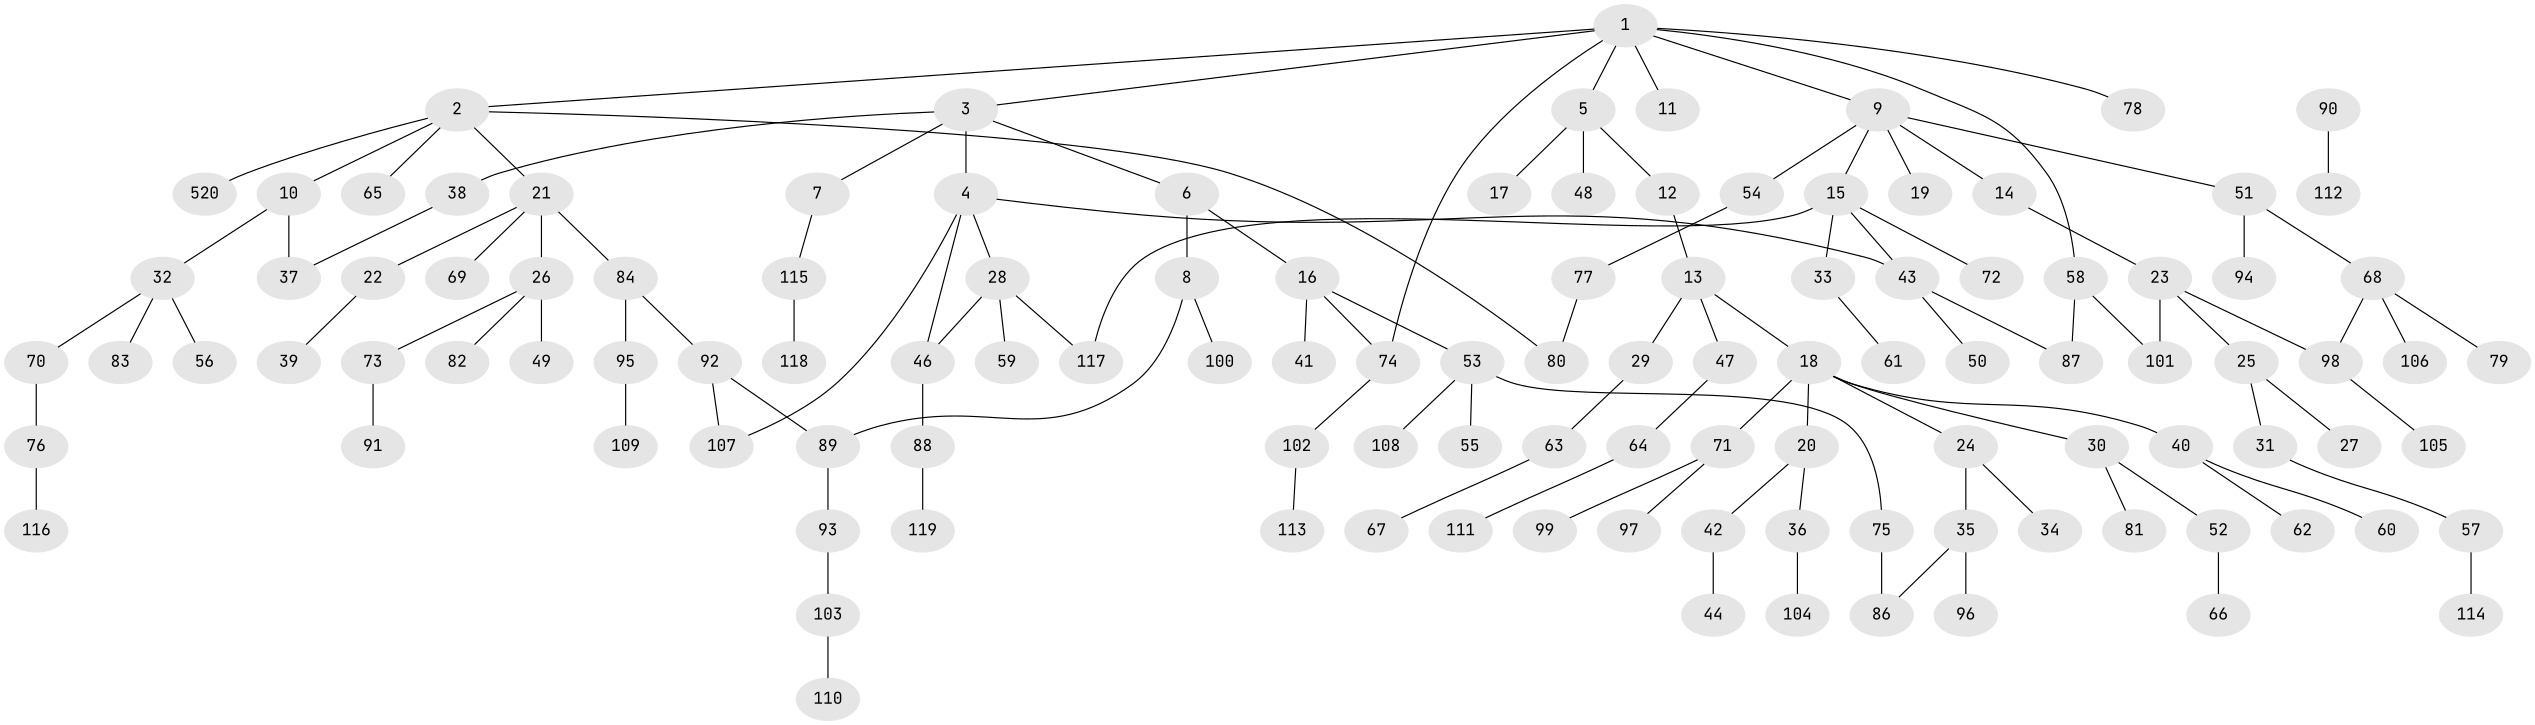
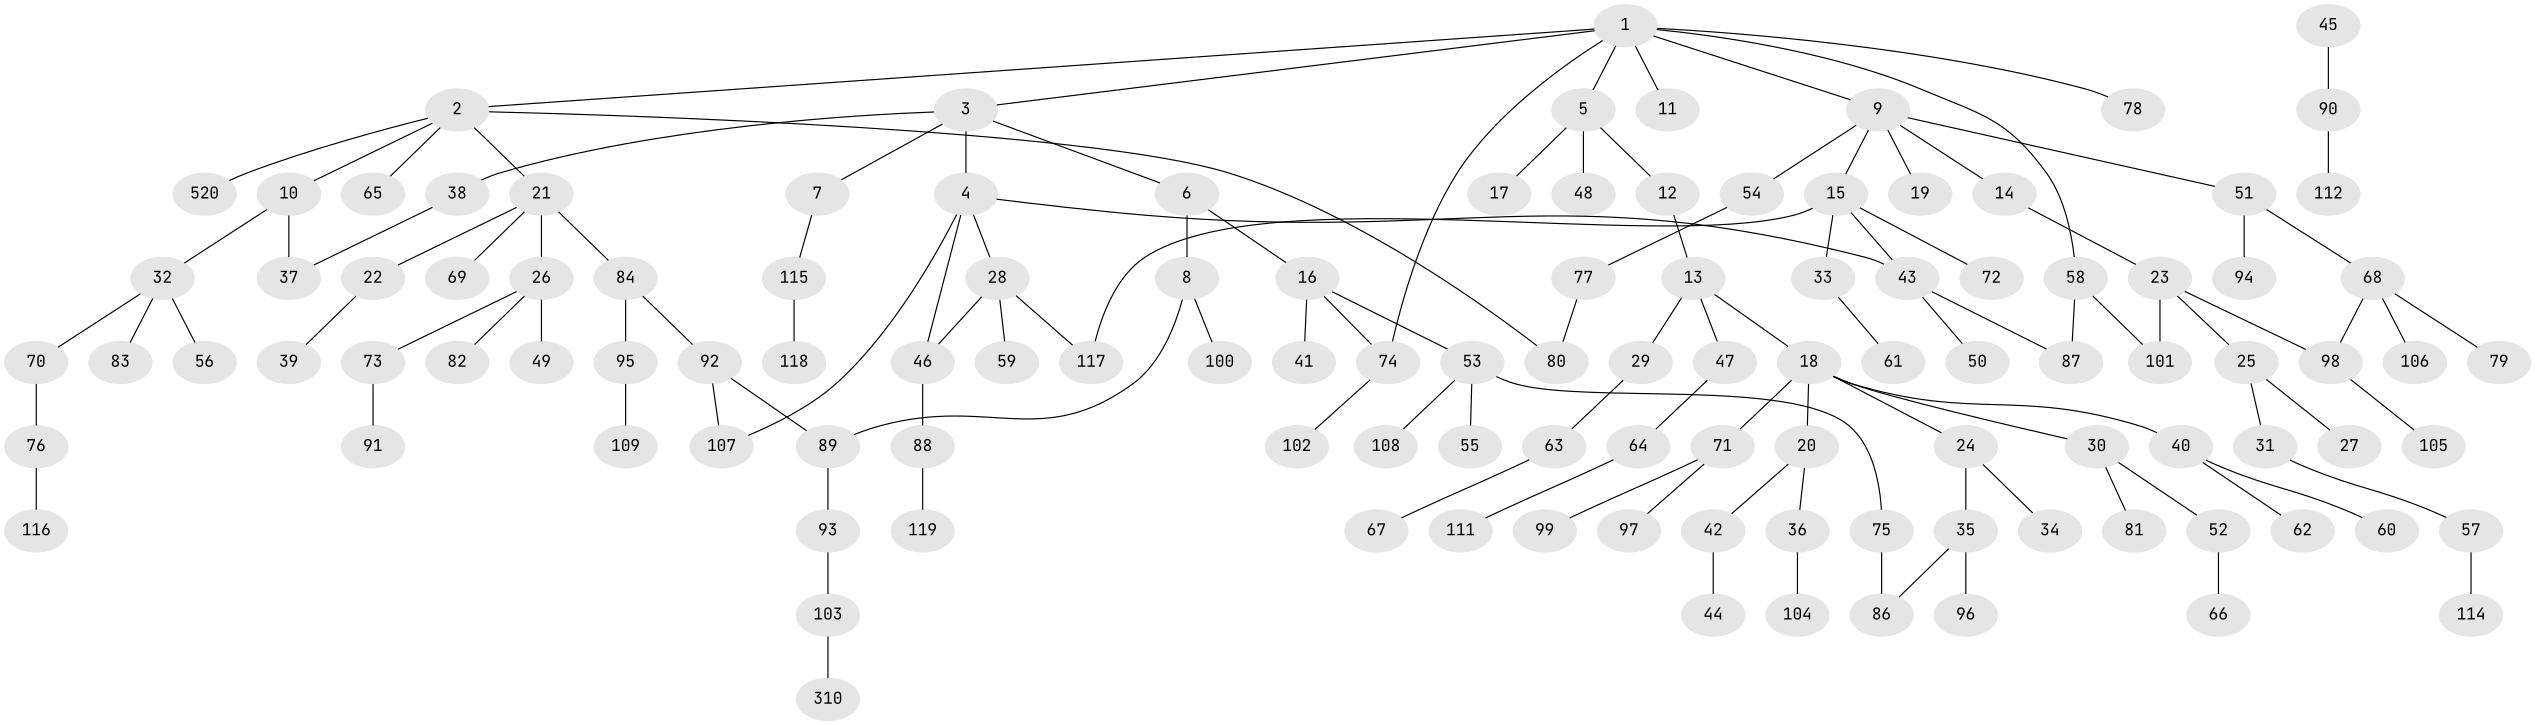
node "45": added
node "113": removed
node "110": label "110" -> "310"
